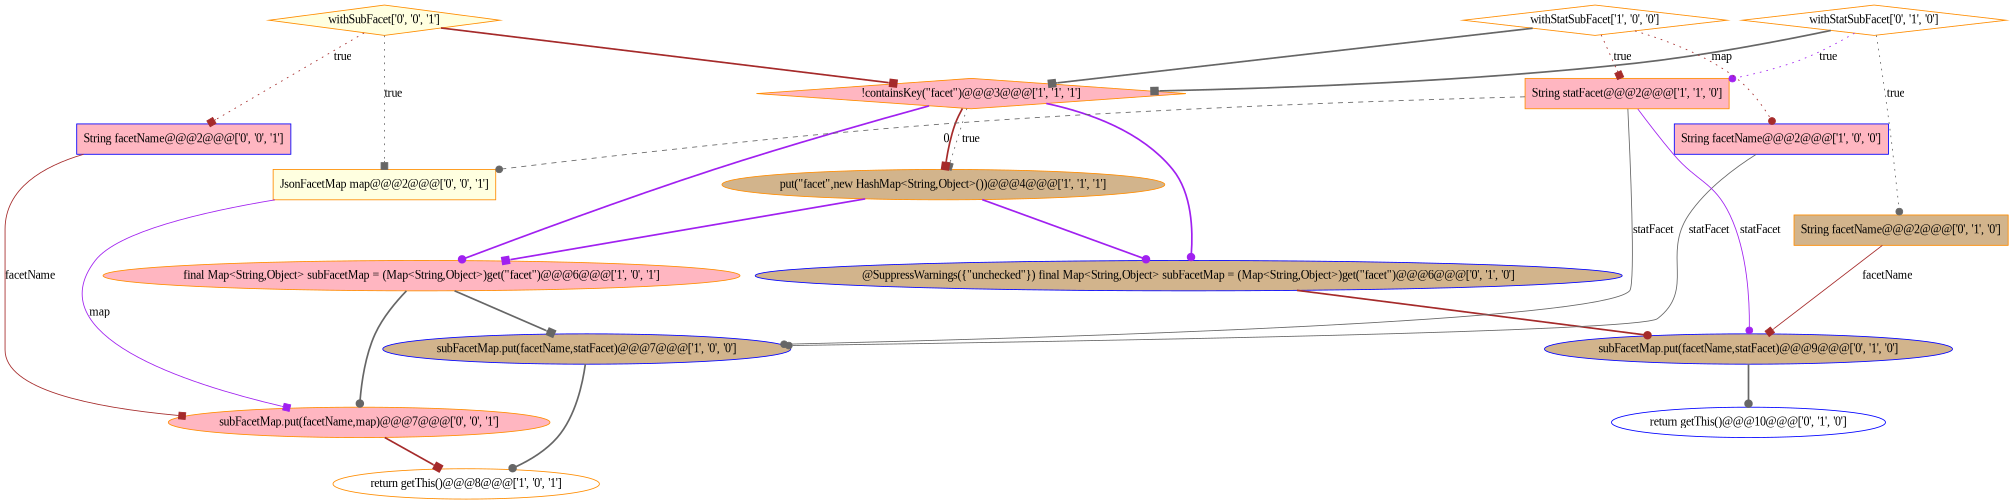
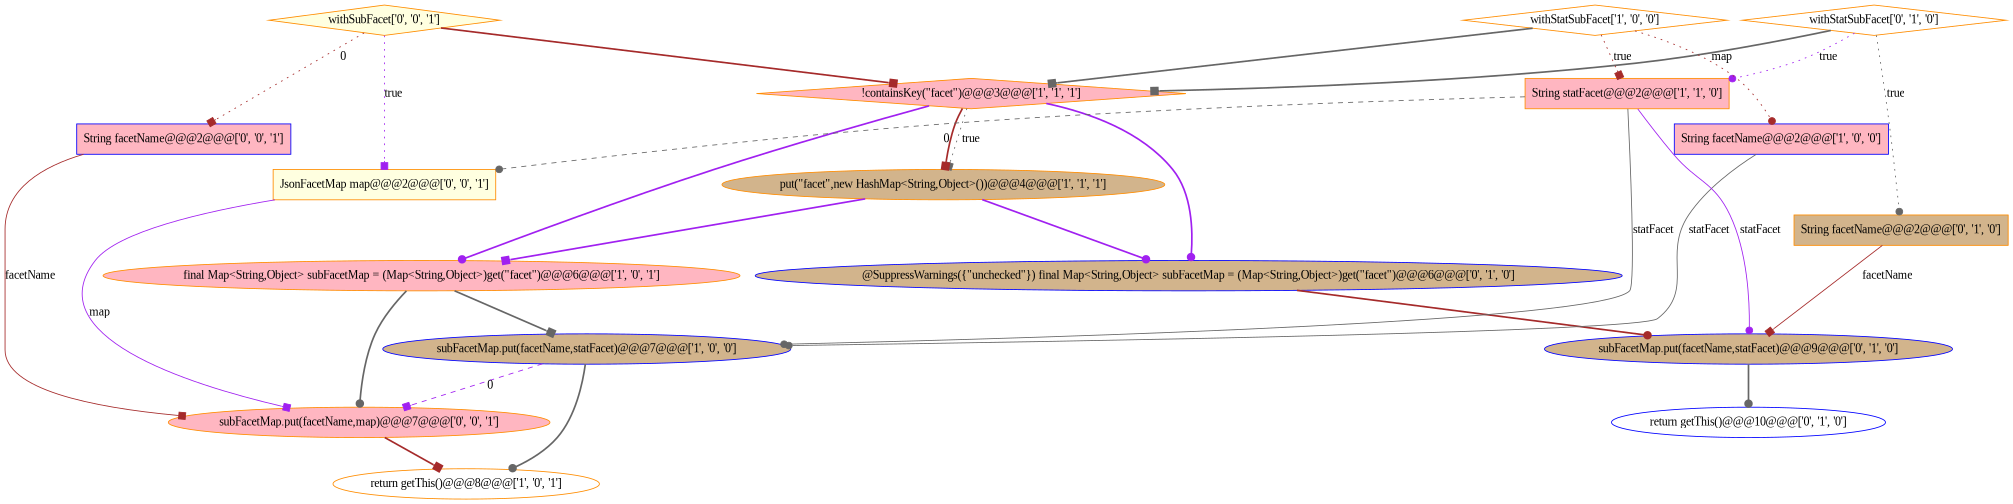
edge "withSubFacet['0', '0', '1']" -> "String facetName@@@2@@@['0', '0', '1']": label "true" -> "0"
edge "withSubFacet['0', '0', '1']" -> "JsonFacetMap map@@@2@@@['0', '0', '1']": color gray40 -> purple
edge "subFacetMap.put(facetName,statFacet)@@@7@@@['1', '0', '0']" -> "subFacetMap.put(facetName,map)@@@7@@@['0', '0', '1']": added, label "0"
